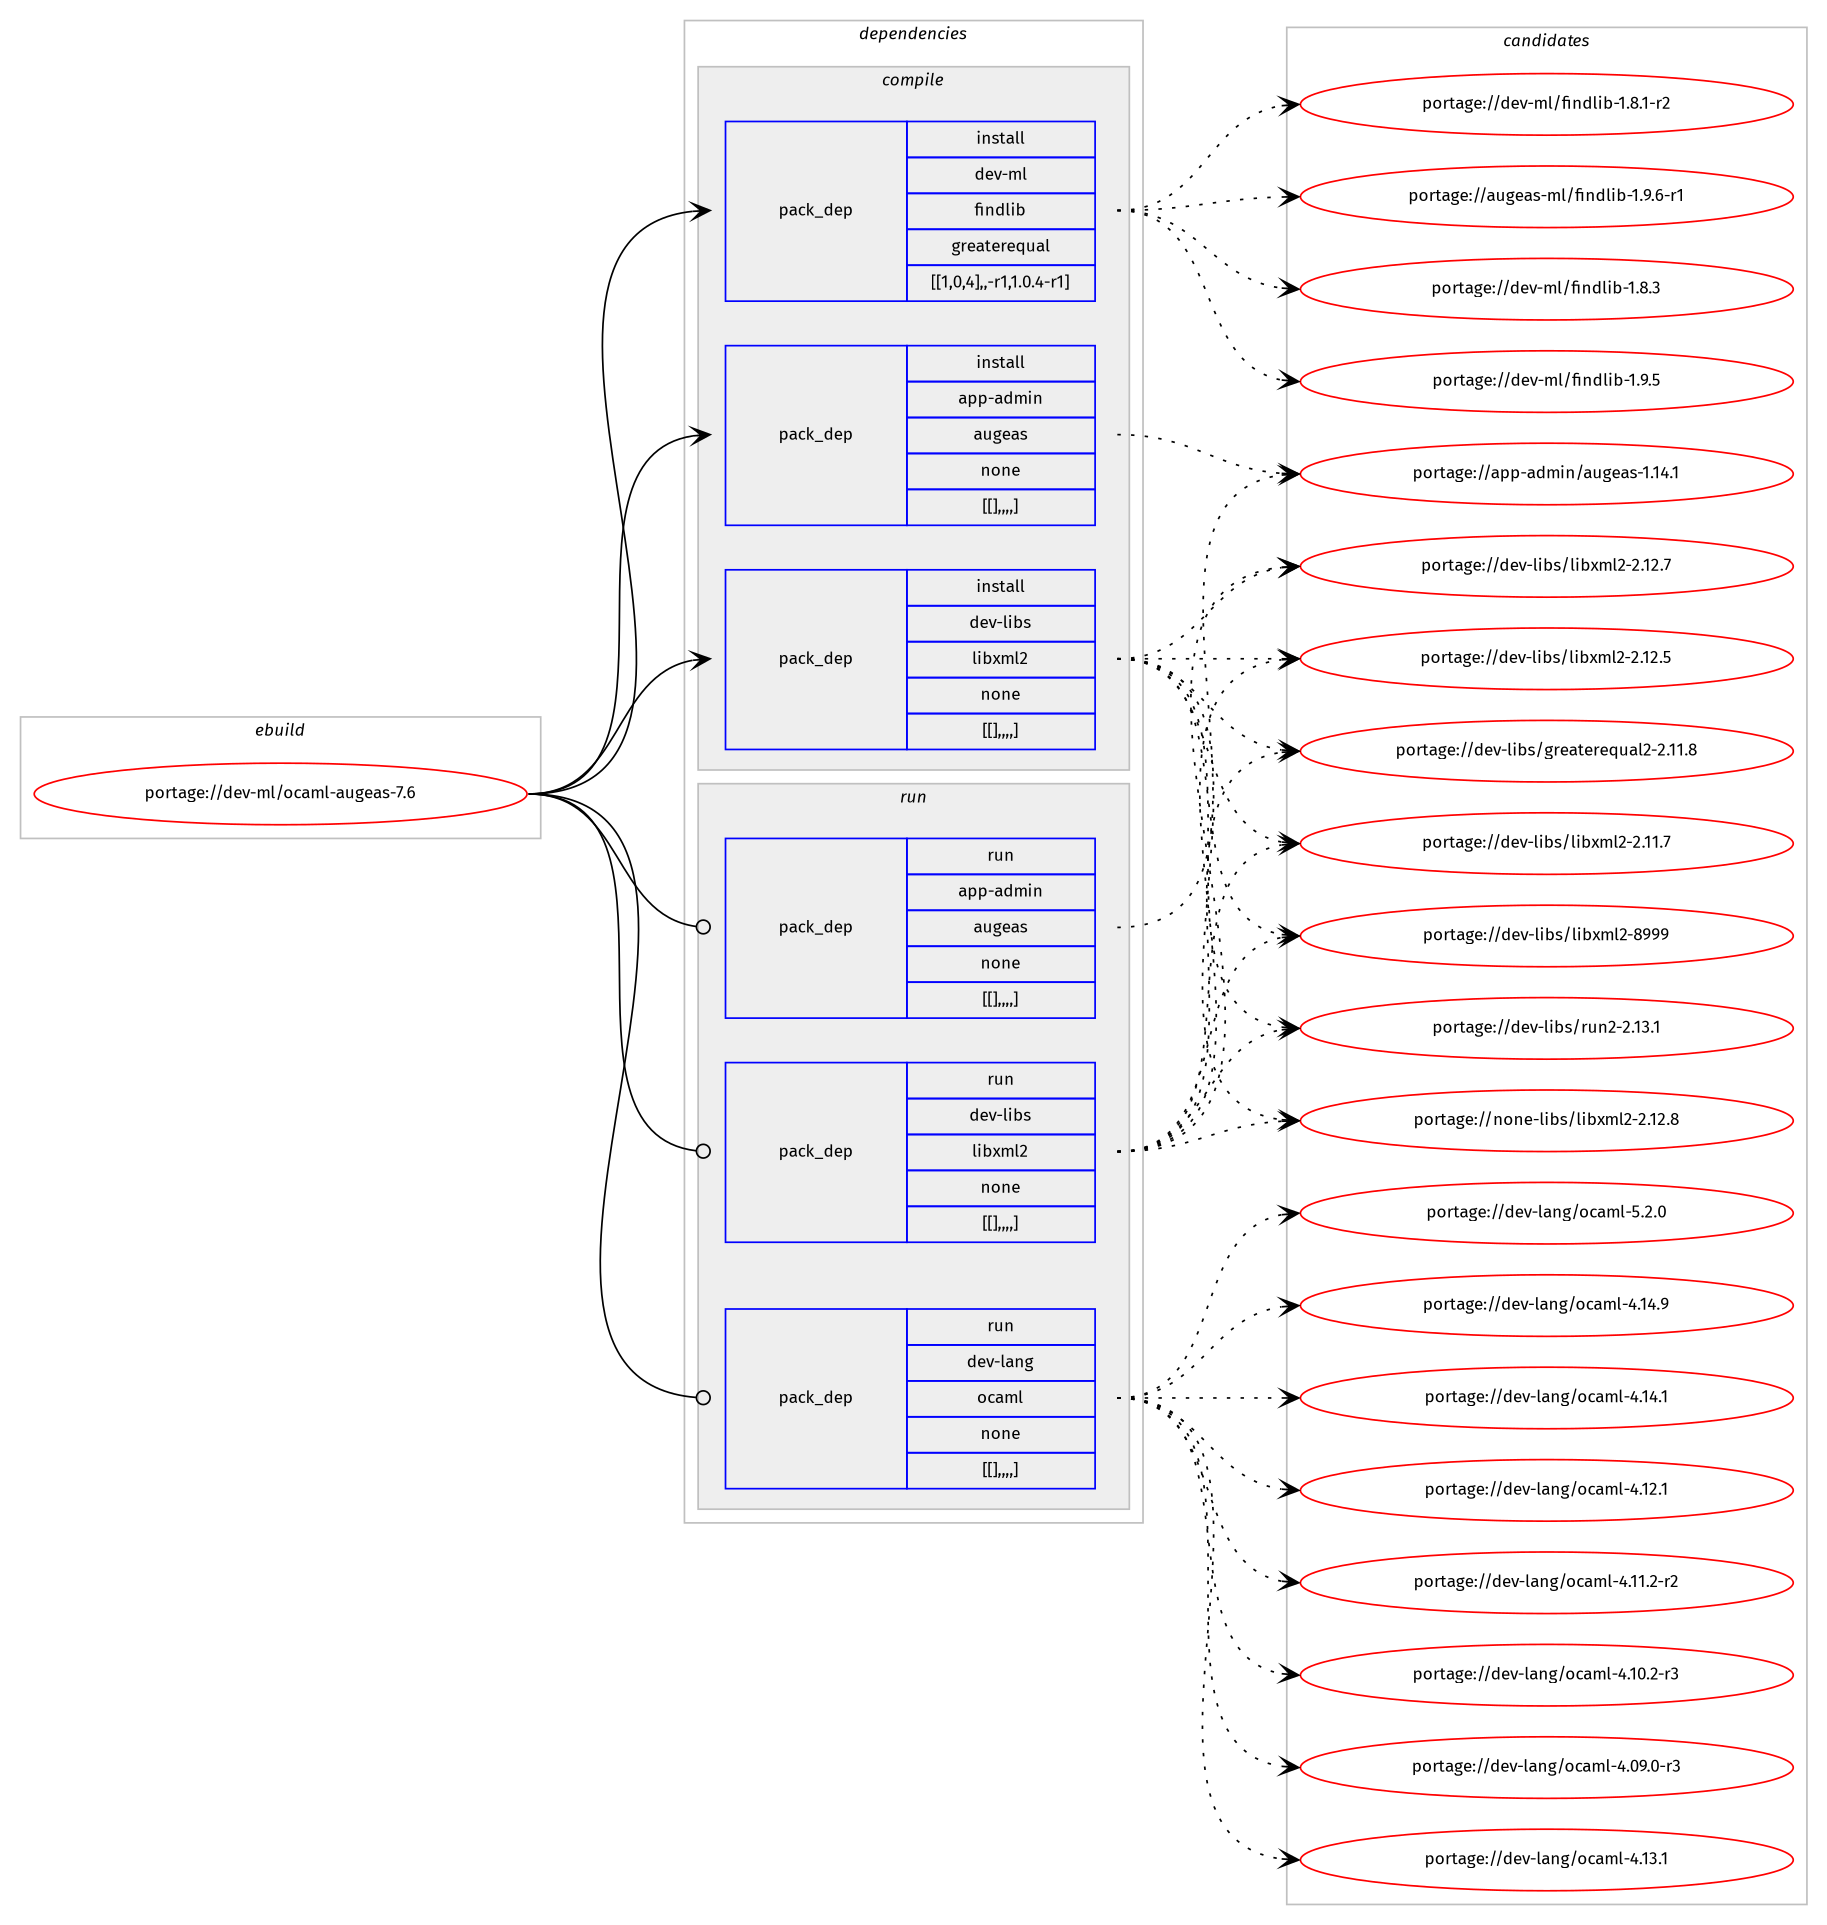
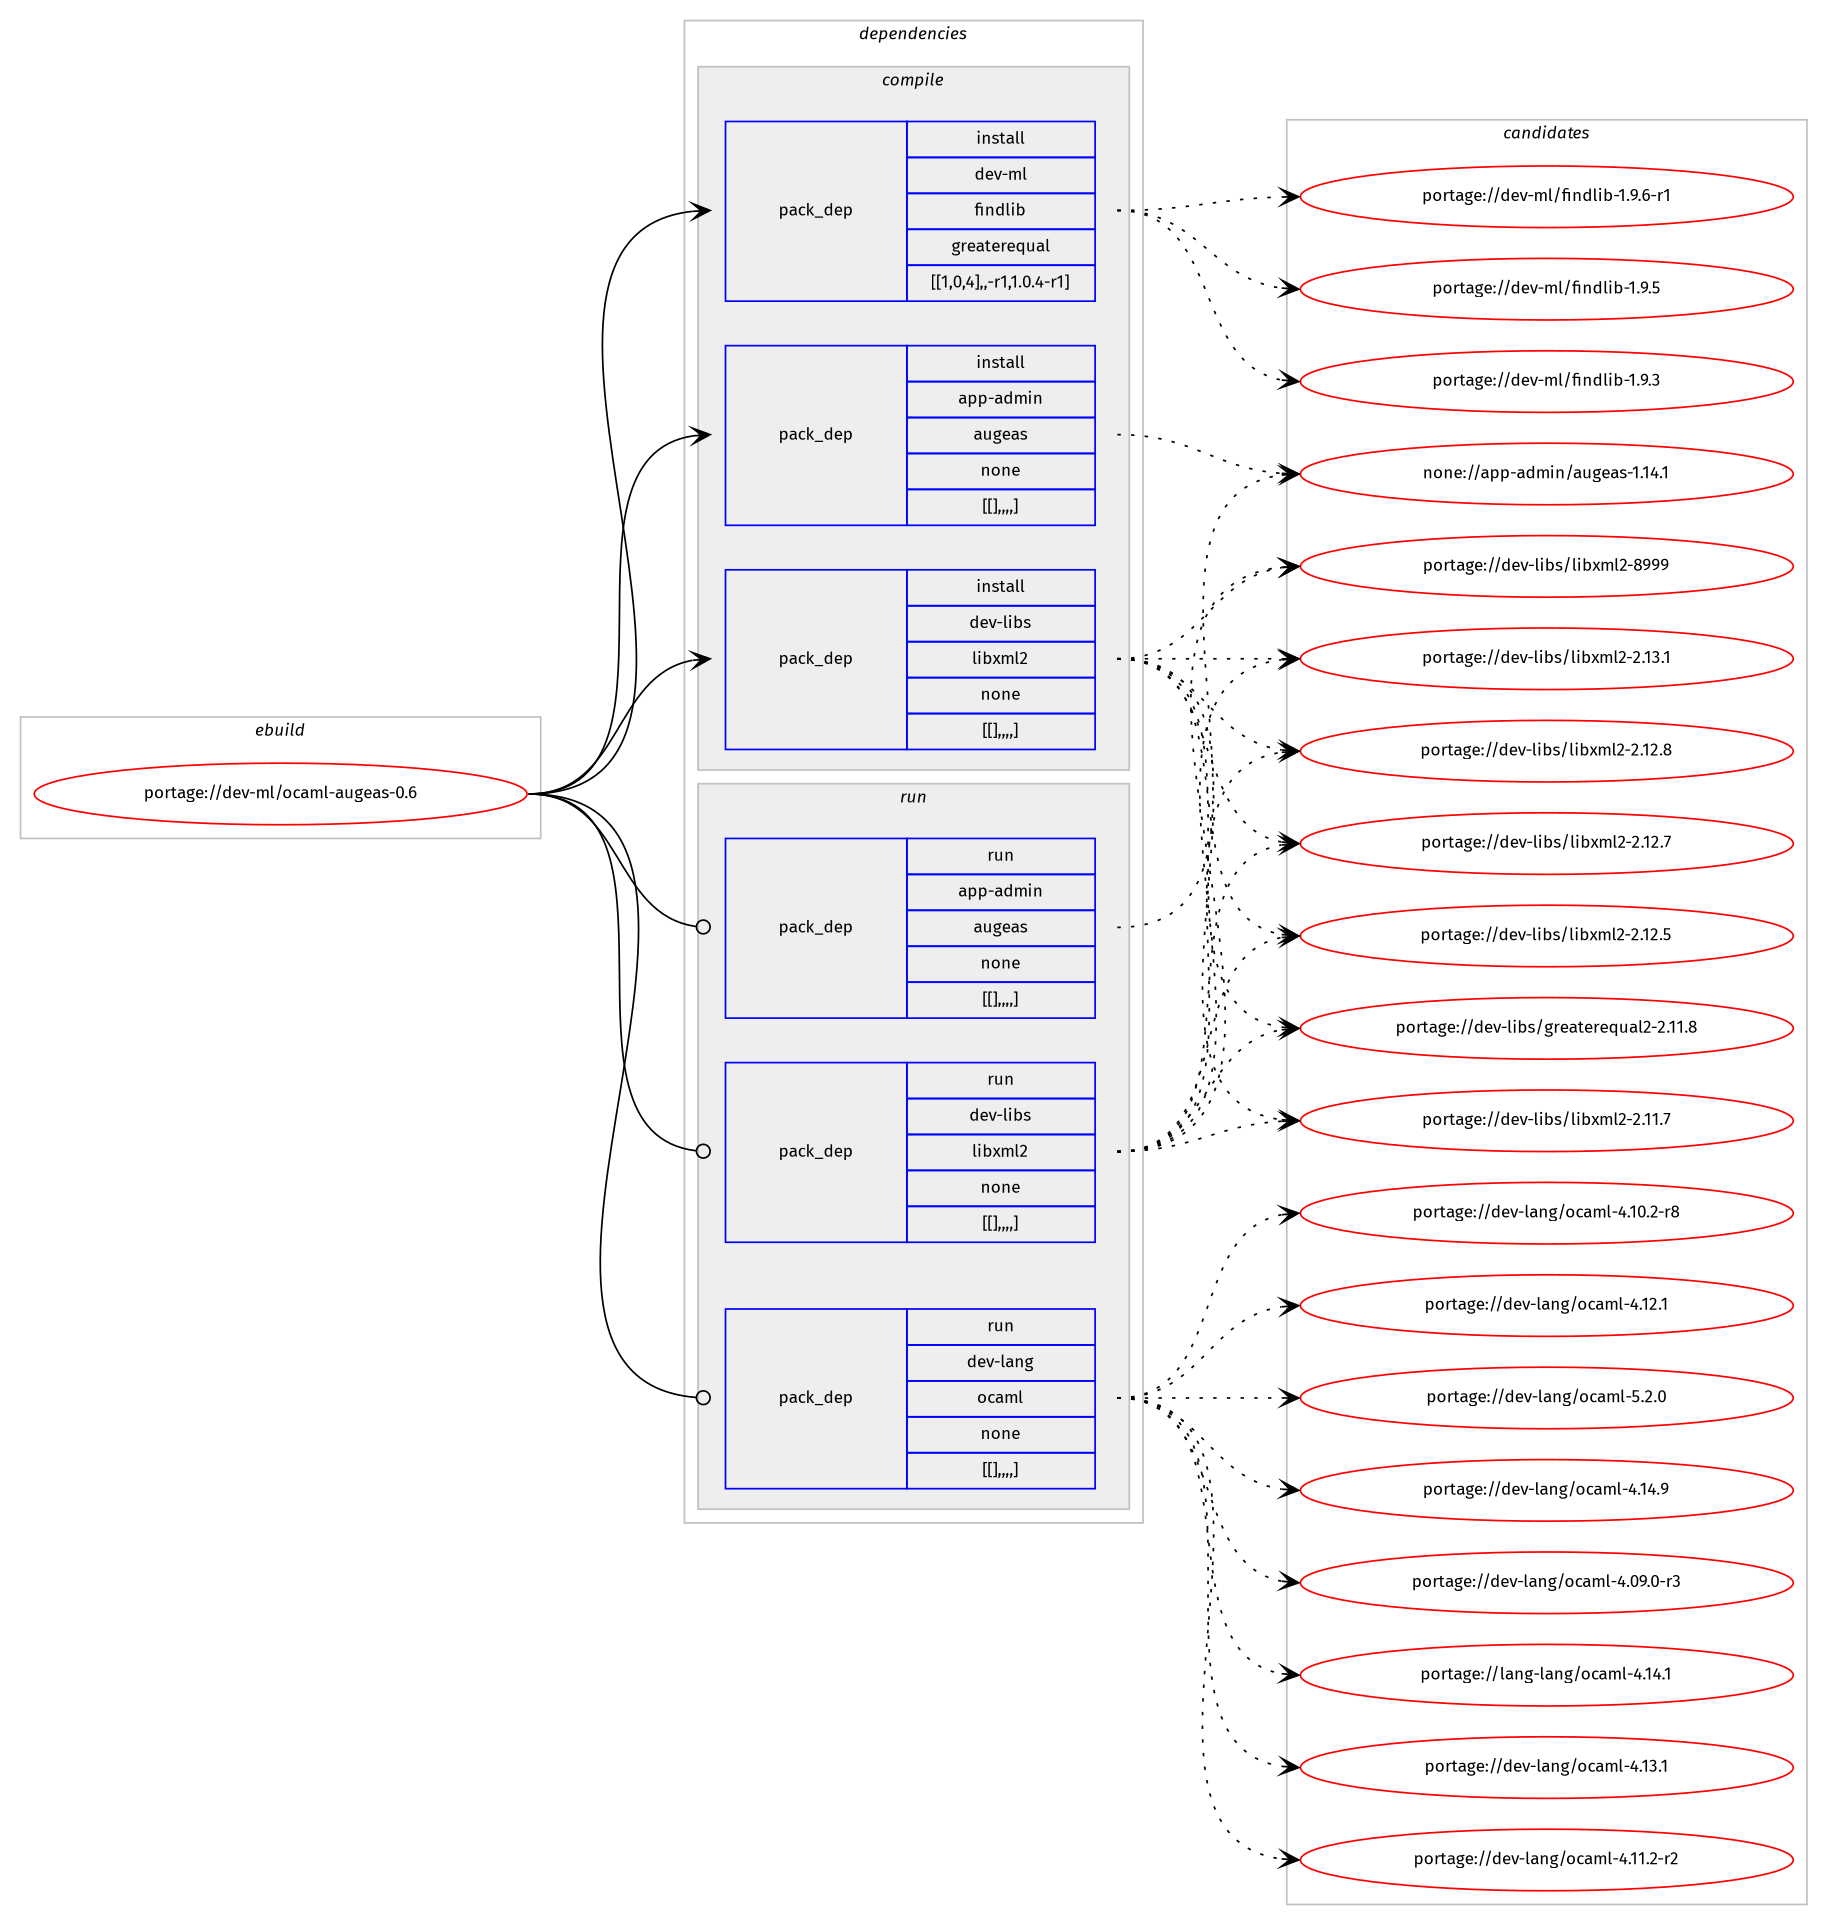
node "portage://dev-ml/findlib-1.8.1-r2": removed
node "portage://augeas-ml/findlib-1.9.6-r1": label "portage://augeas-ml/findlib-1.9.6-r1" -> "portage://dev-ml/findlib-1.9.6-r1"
node "portage://dev-ml/findlib-1.8.3": label "portage://dev-ml/findlib-1.8.3" -> "portage://dev-ml/findlib-1.9.3"
node "portage://app-admin/augeas-1.14.1": label "portage://app-admin/augeas-1.14.1" -> "none://app-admin/augeas-1.14.1"
node "portage://dev-ml/ocaml-augeas-7.6": label "portage://dev-ml/ocaml-augeas-7.6" -> "portage://dev-ml/ocaml-augeas-0.6"
node "portage://dev-libs/run2-2.13.1": label "portage://dev-libs/run2-2.13.1" -> "portage://dev-libs/libxml2-2.13.1"
node "portage://none-libs/libxml2-2.12.8": label "portage://none-libs/libxml2-2.12.8" -> "portage://dev-libs/libxml2-2.12.8"
node "portage://dev-lang/ocaml-4.14.1": label "portage://dev-lang/ocaml-4.14.1" -> "portage://lang-lang/ocaml-4.14.1"
node "portage://dev-lang/ocaml-4.10.2-r3": label "portage://dev-lang/ocaml-4.10.2-r3" -> "portage://dev-lang/ocaml-4.10.2-r8"
